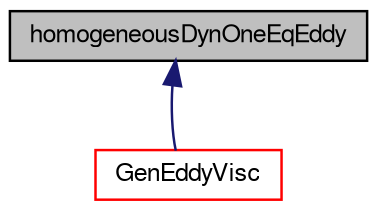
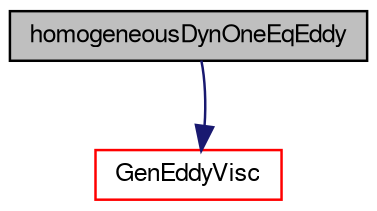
edge "GenEddyVisc" -> "homogeneousDynOneEqEddy": reversed
